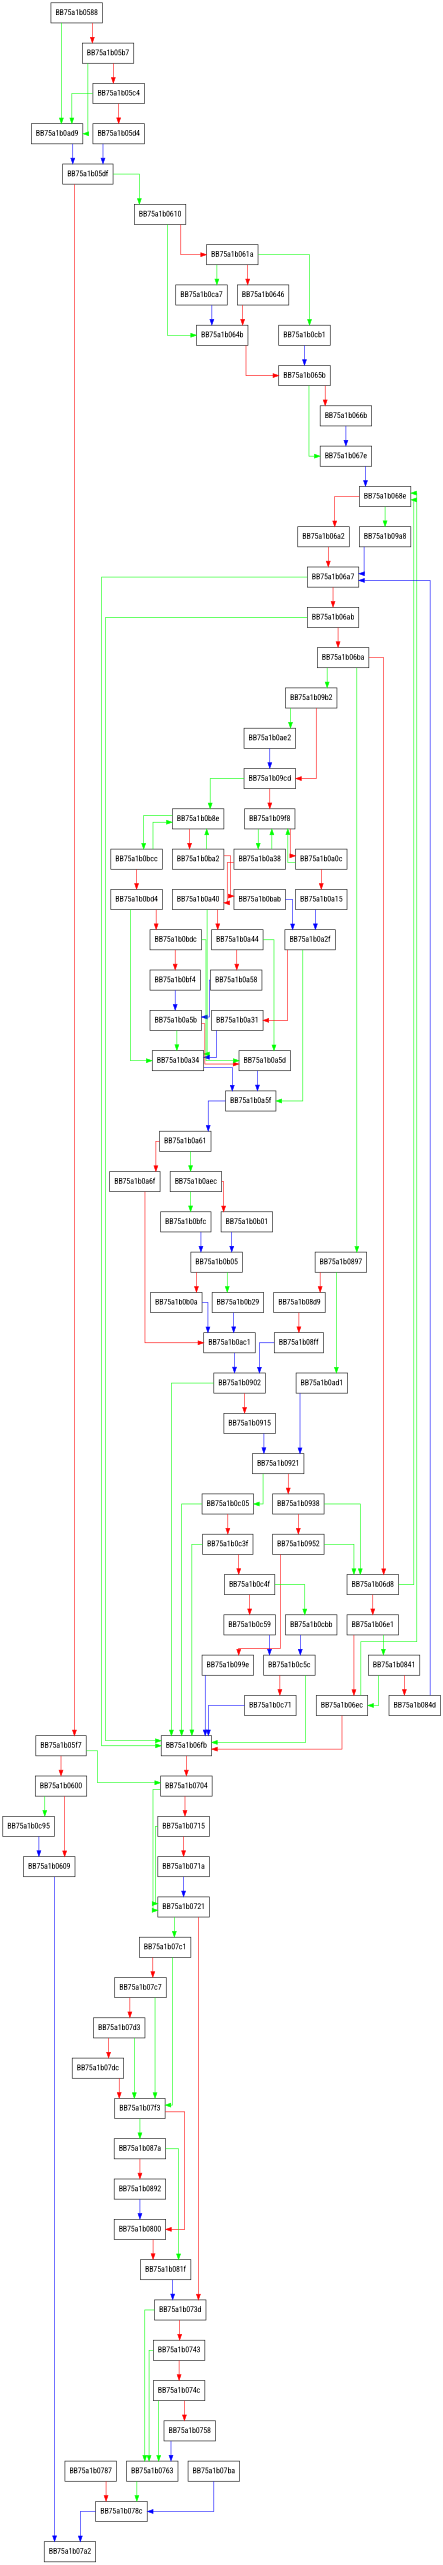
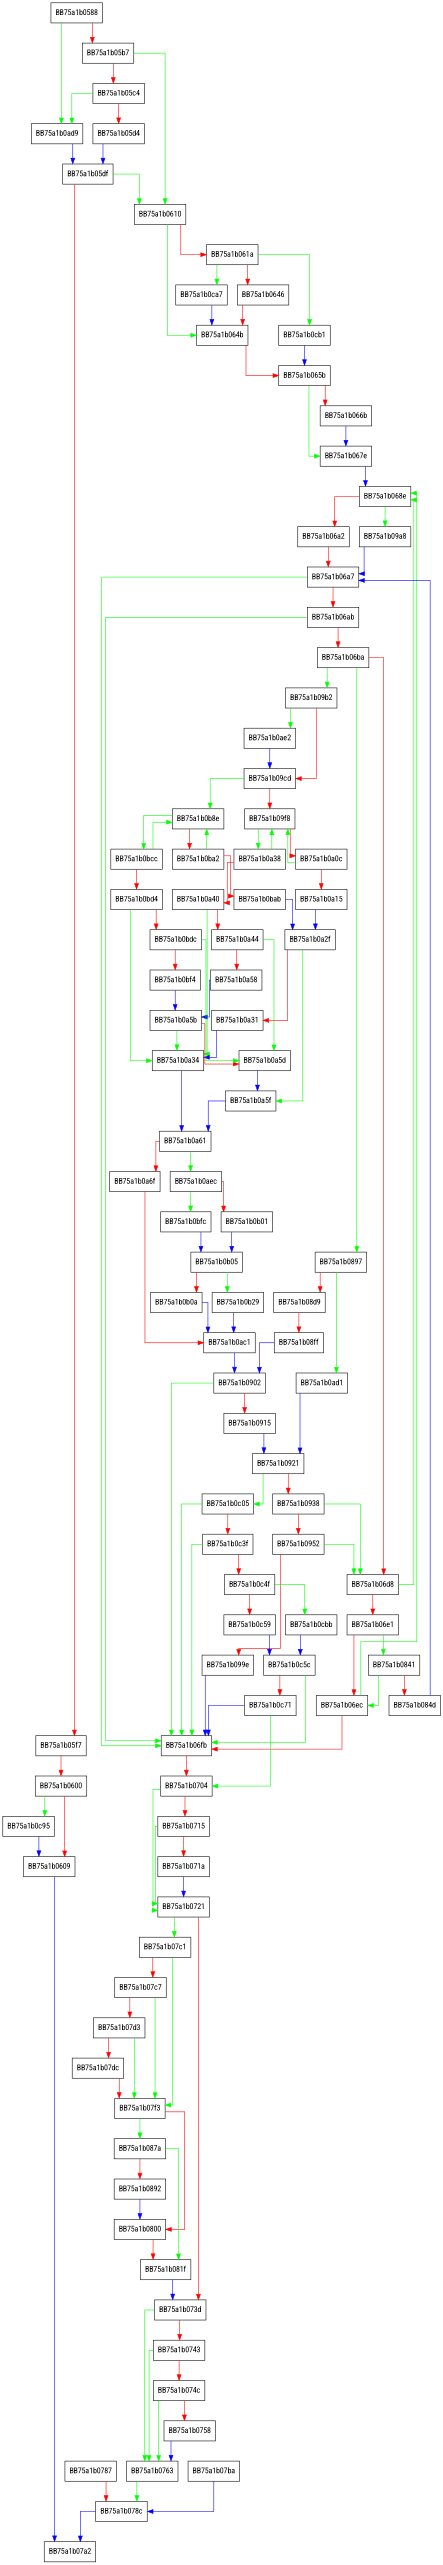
edge "BB75a1b05b7" -> "BB75a1b0ad9": now "BB75a1b05b7" -> "BB75a1b0610"
edge "BB75a1b0a34" -> "BB75a1b0a5f": now "BB75a1b0a34" -> "BB75a1b0a61"
edge "BB75a1b05f7" -> "BB75a1b0704": now "BB75a1b0c71" -> "BB75a1b0704"
